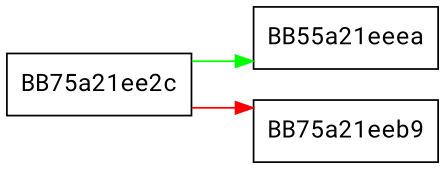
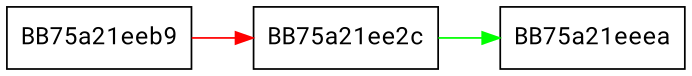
node "BB55a21eeea": label "BB55a21eeea" -> "BB75a21eeea"
edge "BB75a21ee2c" -> "BB75a21eeb9": reversed
